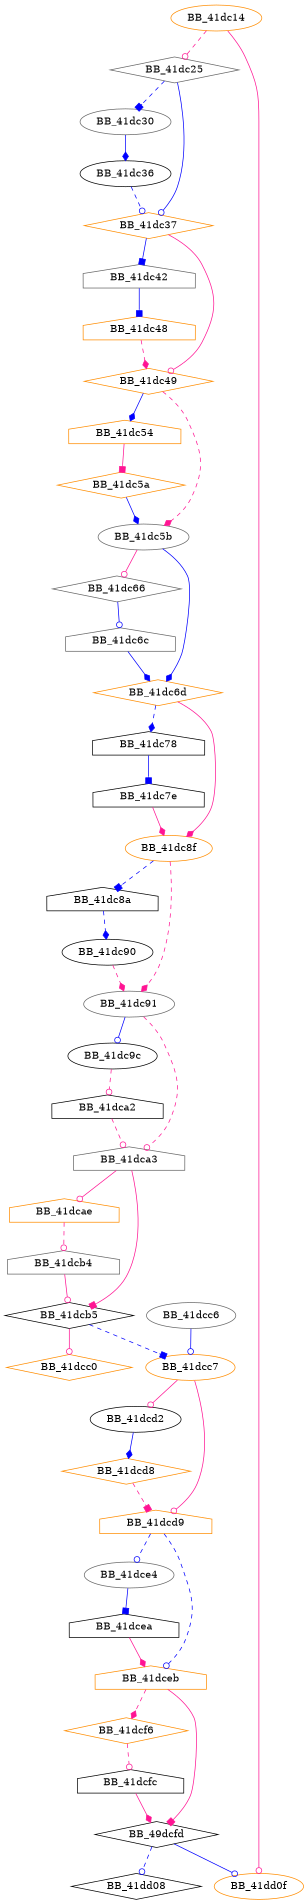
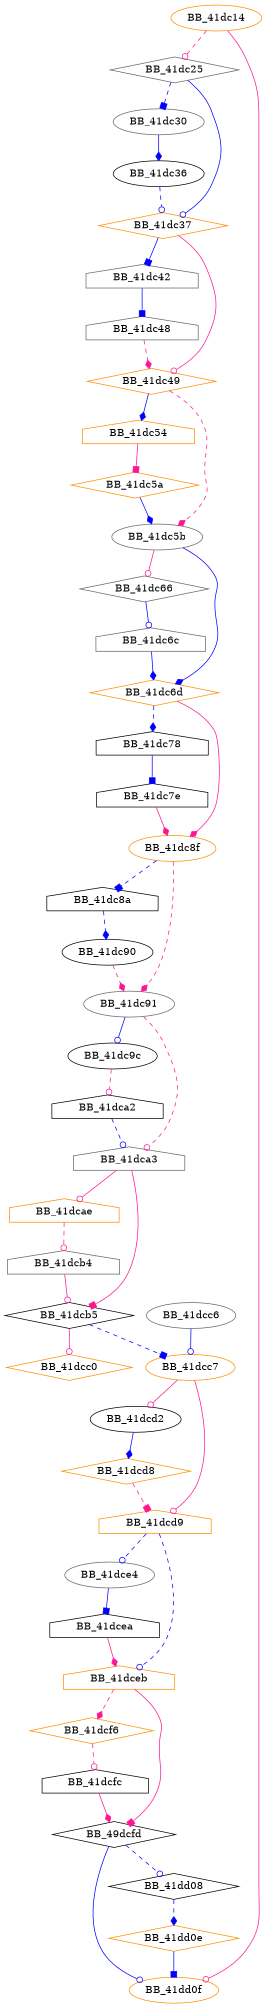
node "BB_41dc48": color darkorange -> gray40
edge "BB_41dca2" -> "BB_41dca3": color deeppink -> blue
node "BB_41dd0e": added
